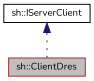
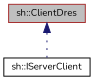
edge "sh::ClientDres" -> "sh::IServerClient": reversed
